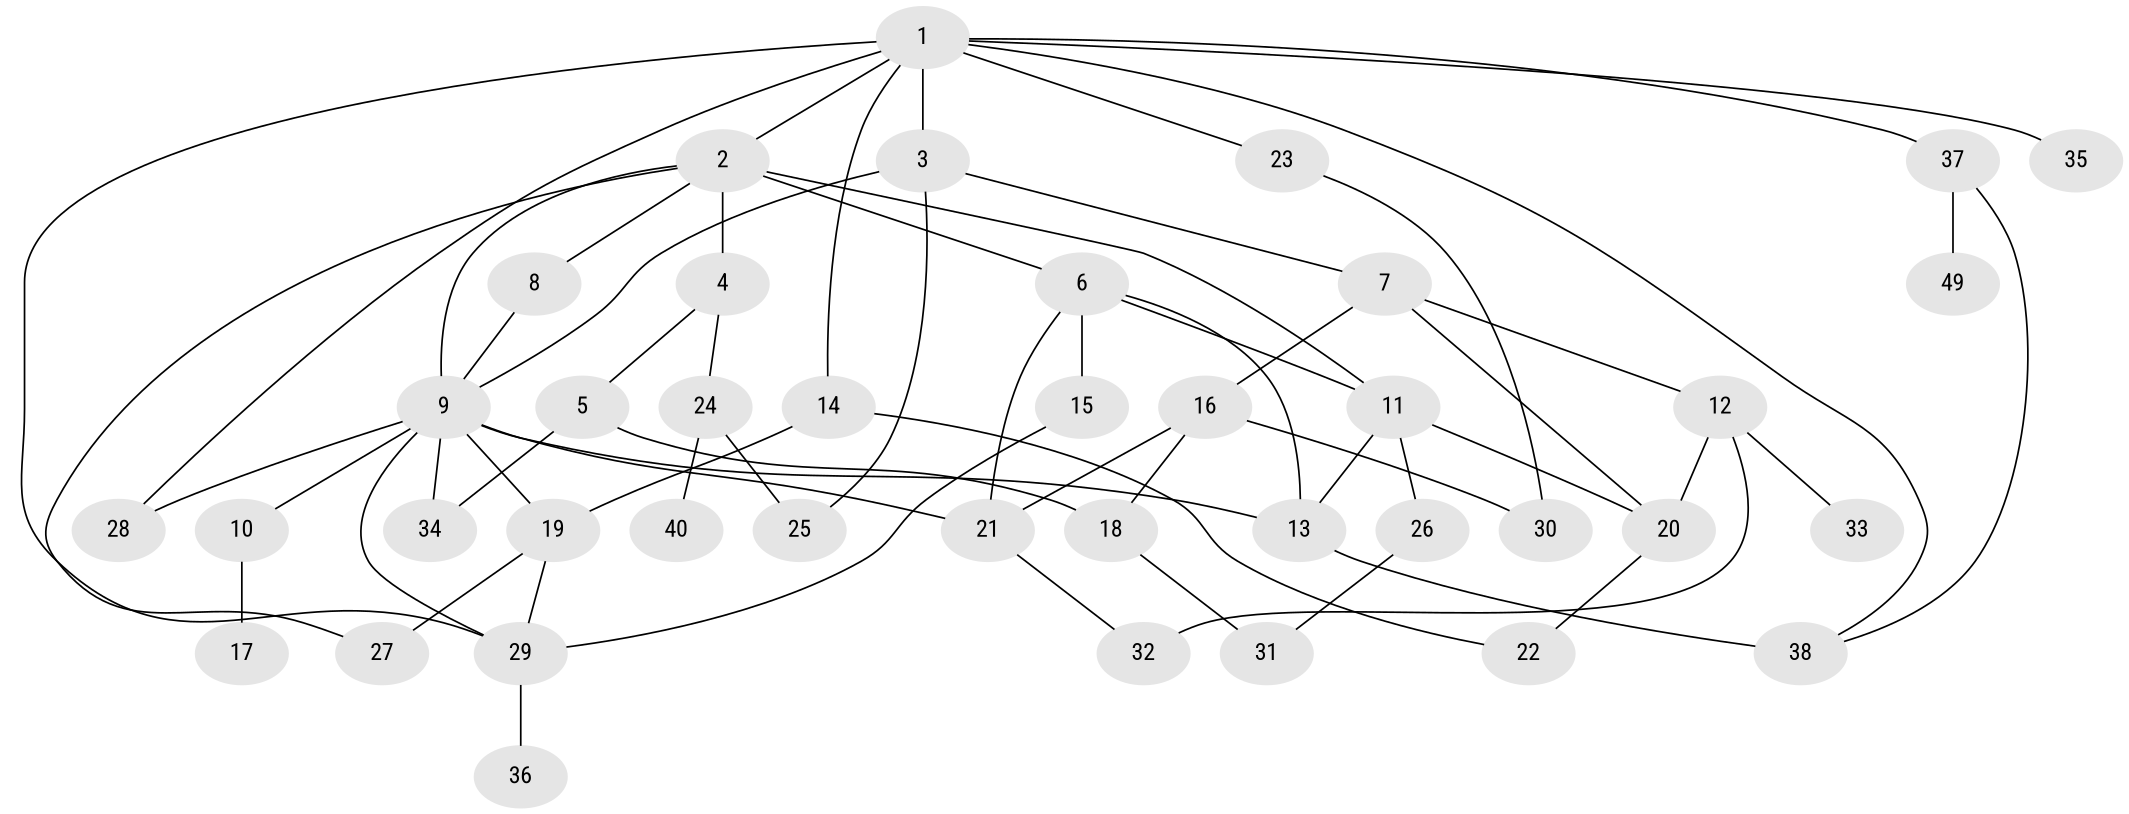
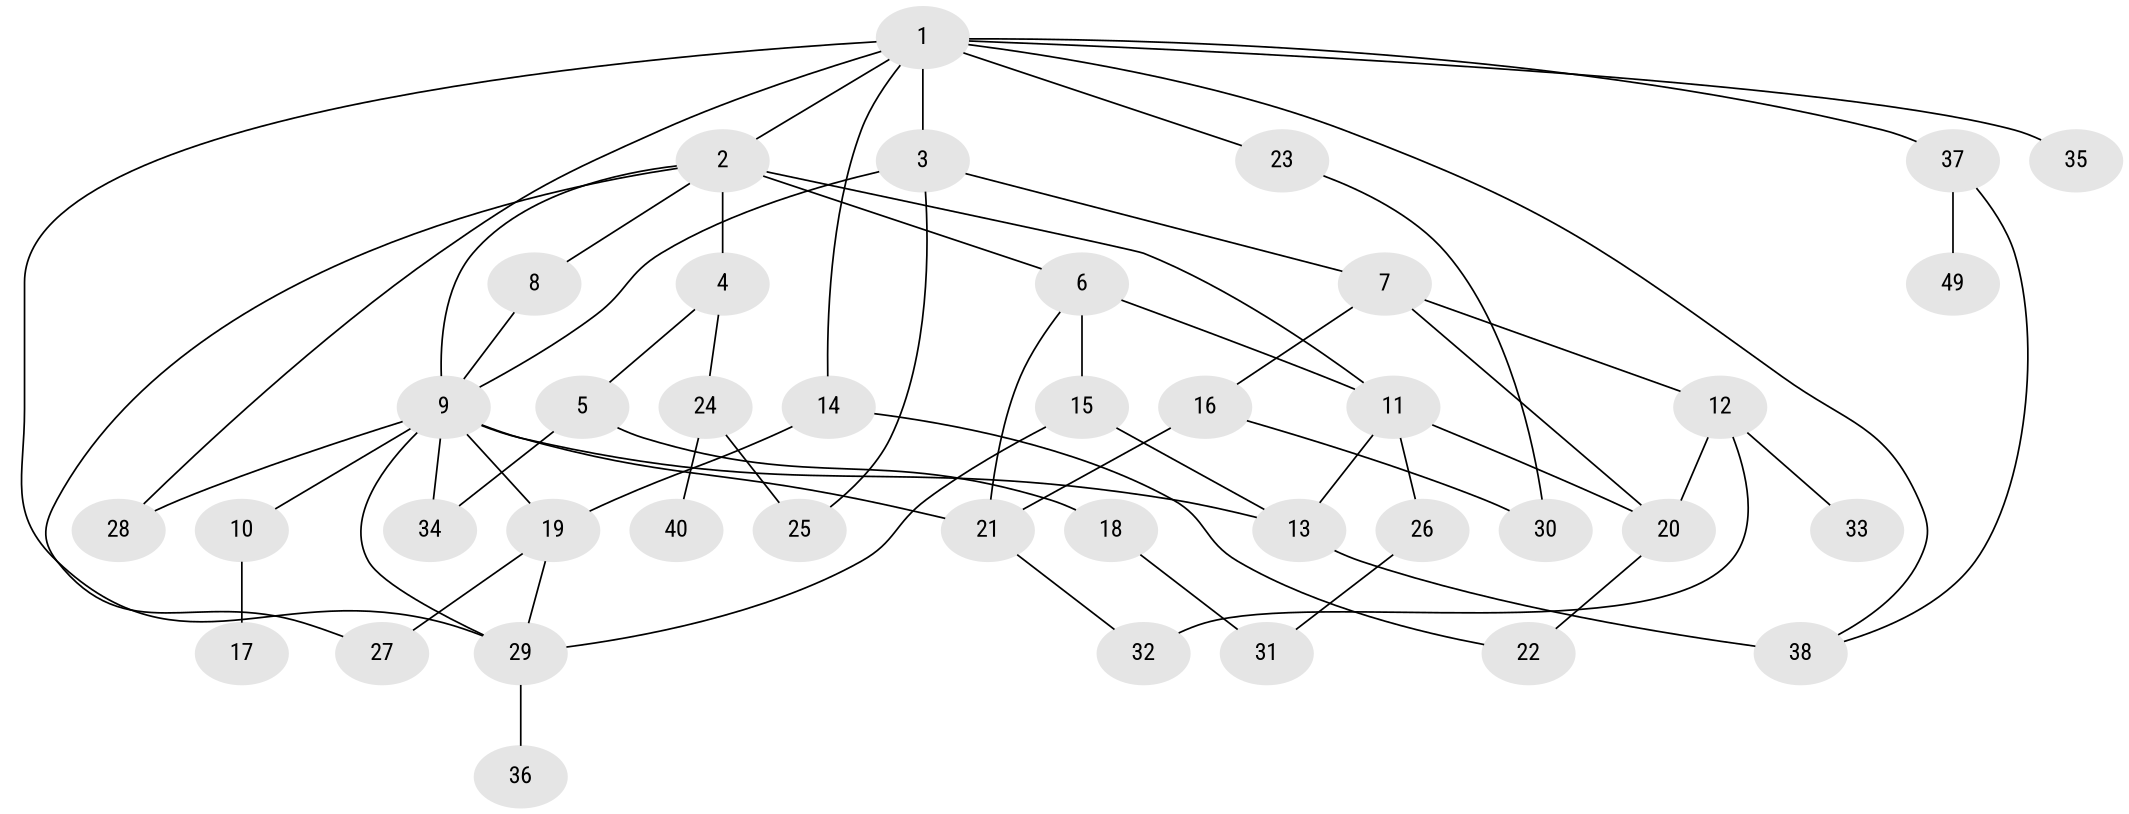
edge "6" -- "13": now "15" -- "13"
edge "16" -- "18": removed
